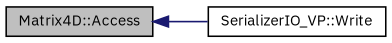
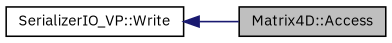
edge "SerializerIO_VP::Write" -> "Matrix4D::Access": reversed
